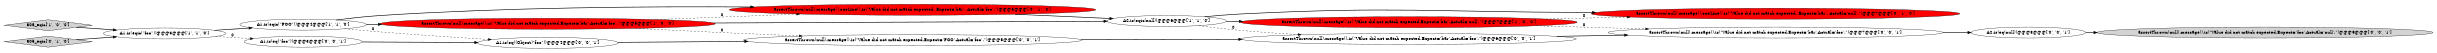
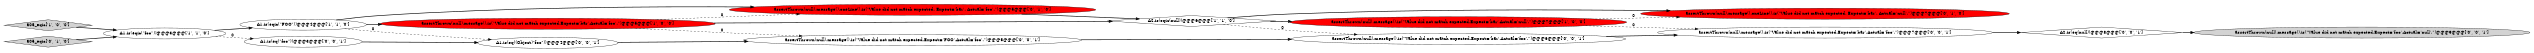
node "A2.is(eqic(null))@@@6@@@['1', '1', '0']": shape ellipse -> diamond
node "A2.is(eq(null))@@@8@@@['0', '0', '1']": shape ellipse -> diamond
